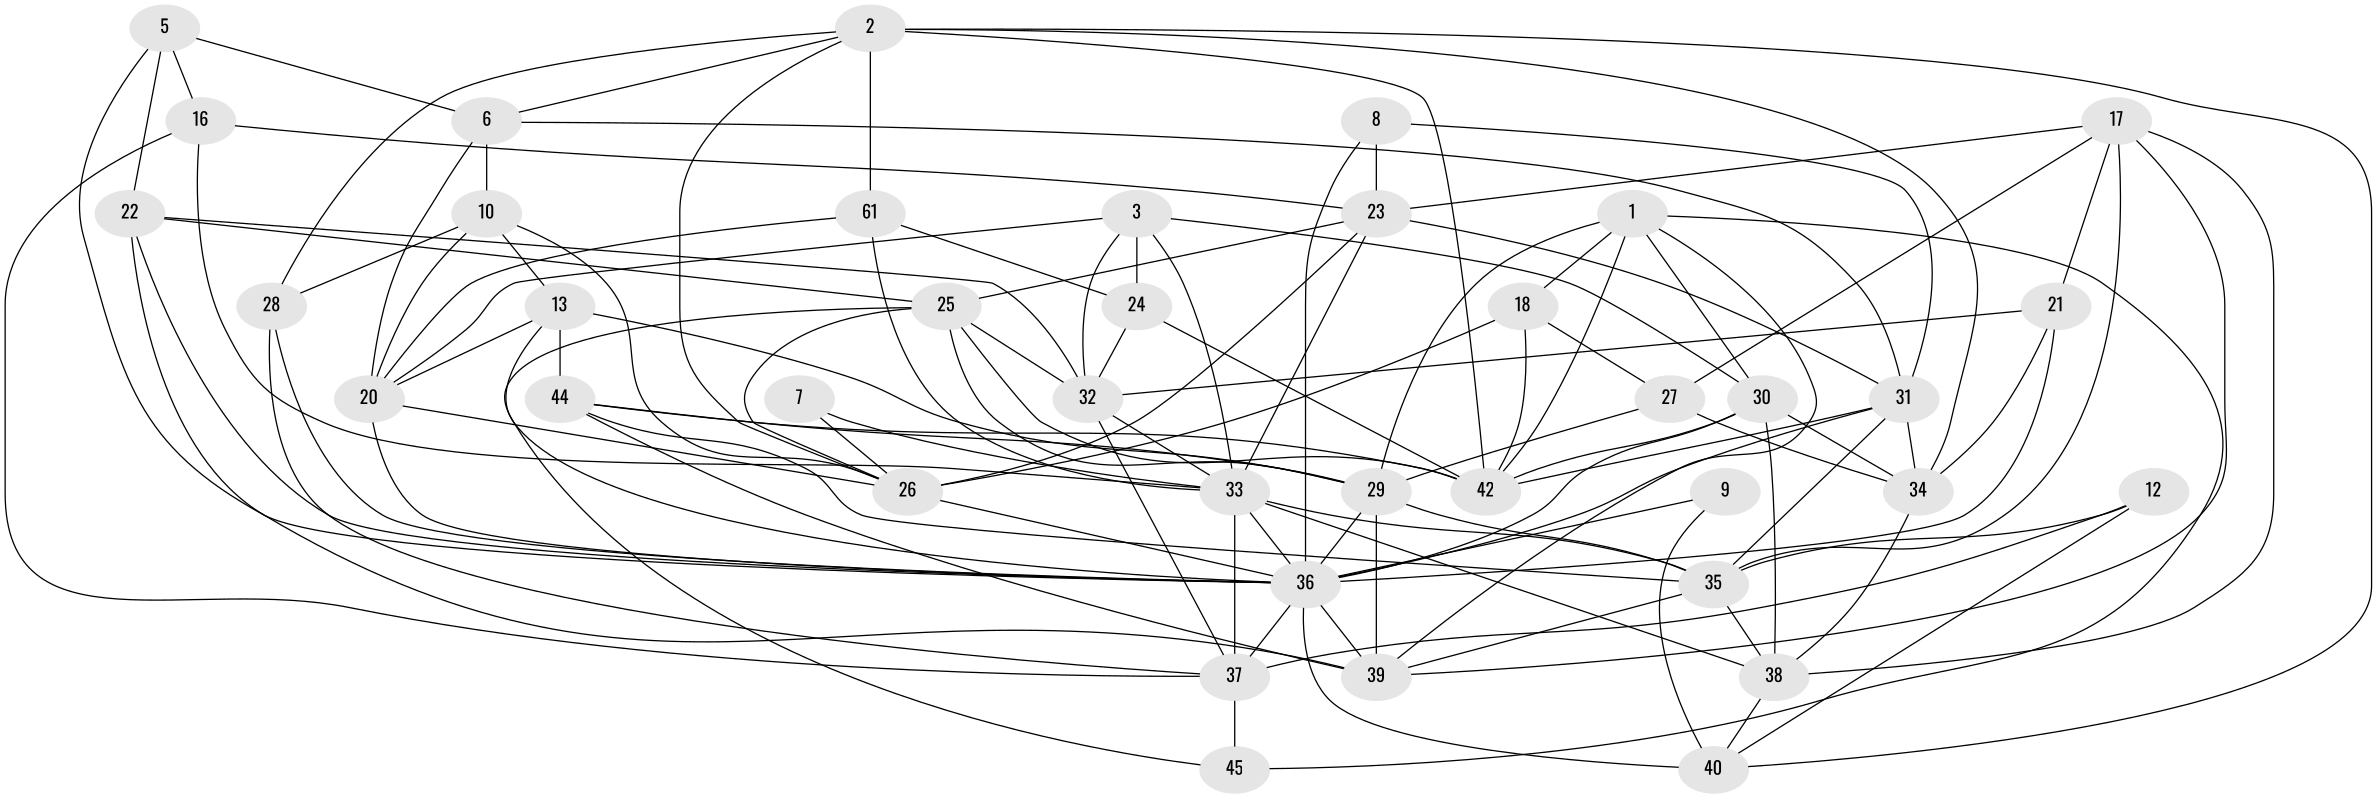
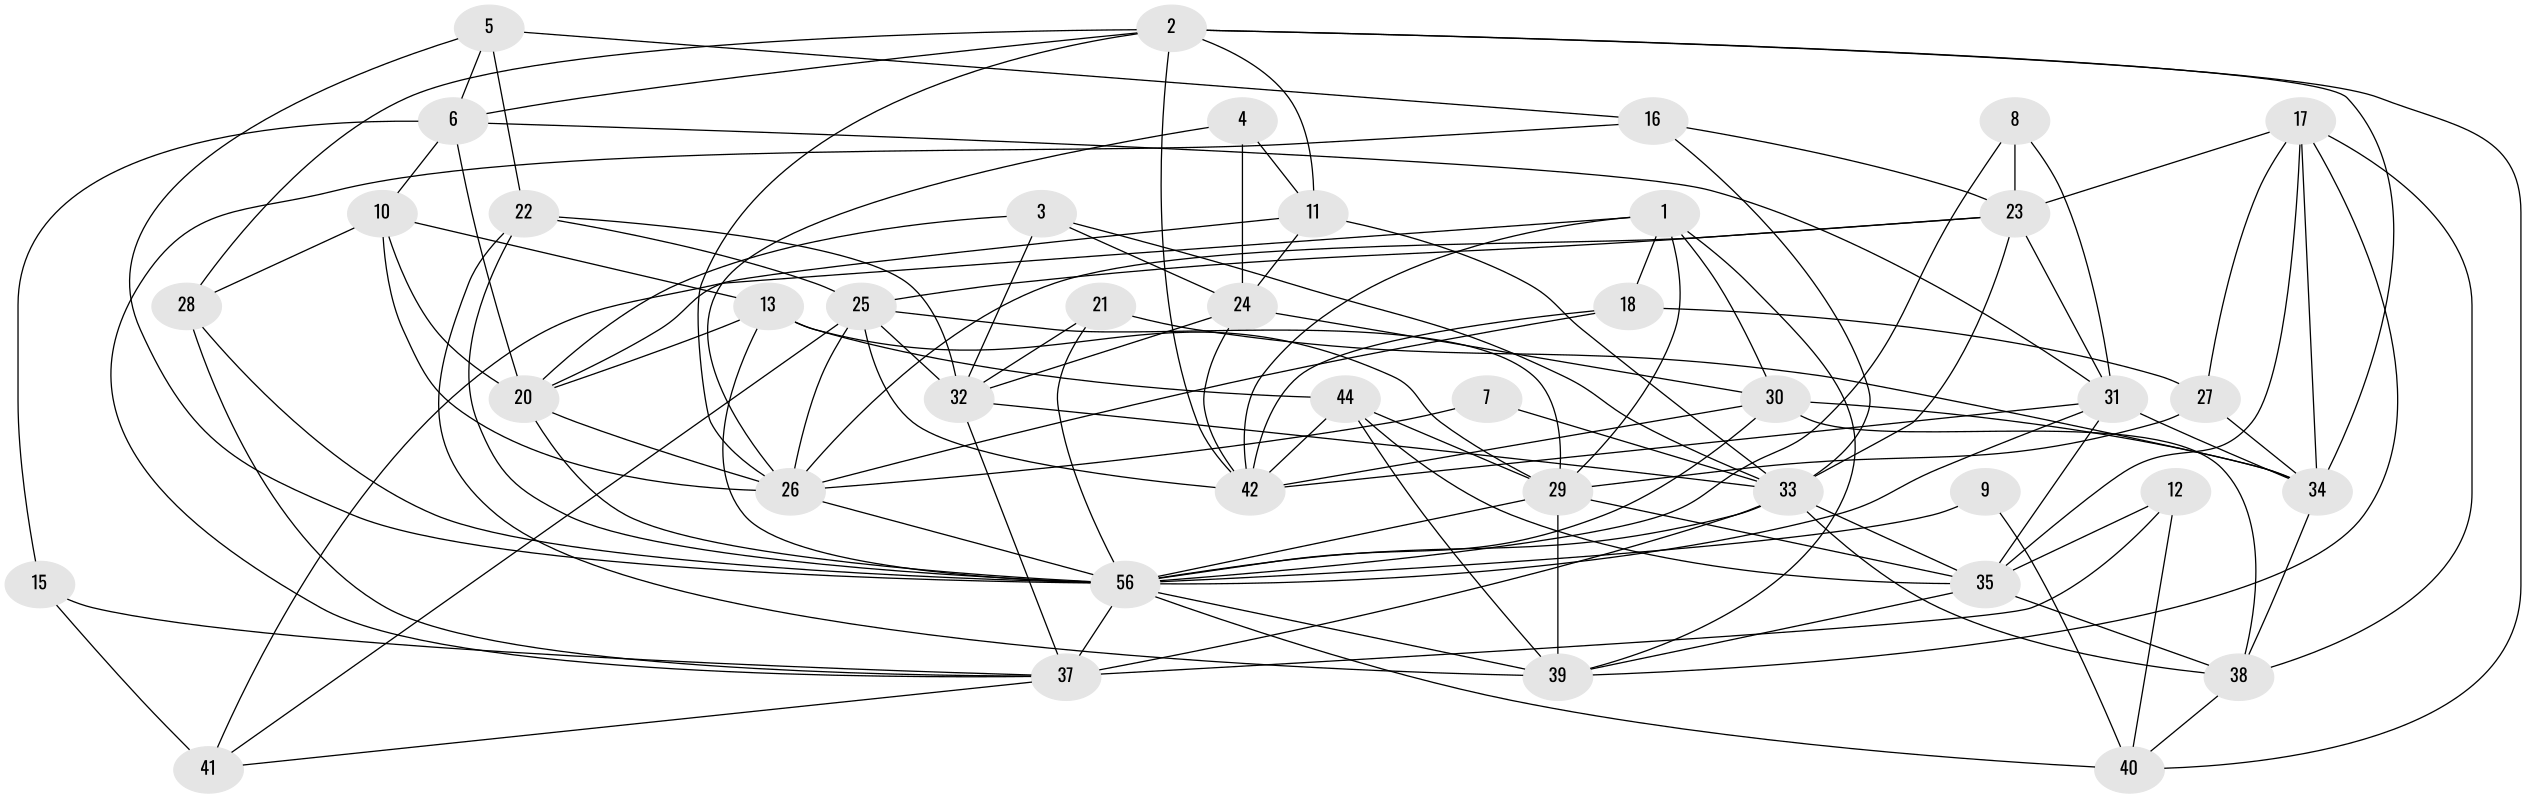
node "4": added
node "61": label "61" -> "11"
edge "17" -- "21": now "17" -- "34"
edge "3" -- "30": now "24" -- "30"
node "15": added
node "36": label "36" -> "56"
node "45": label "45" -> "41"
